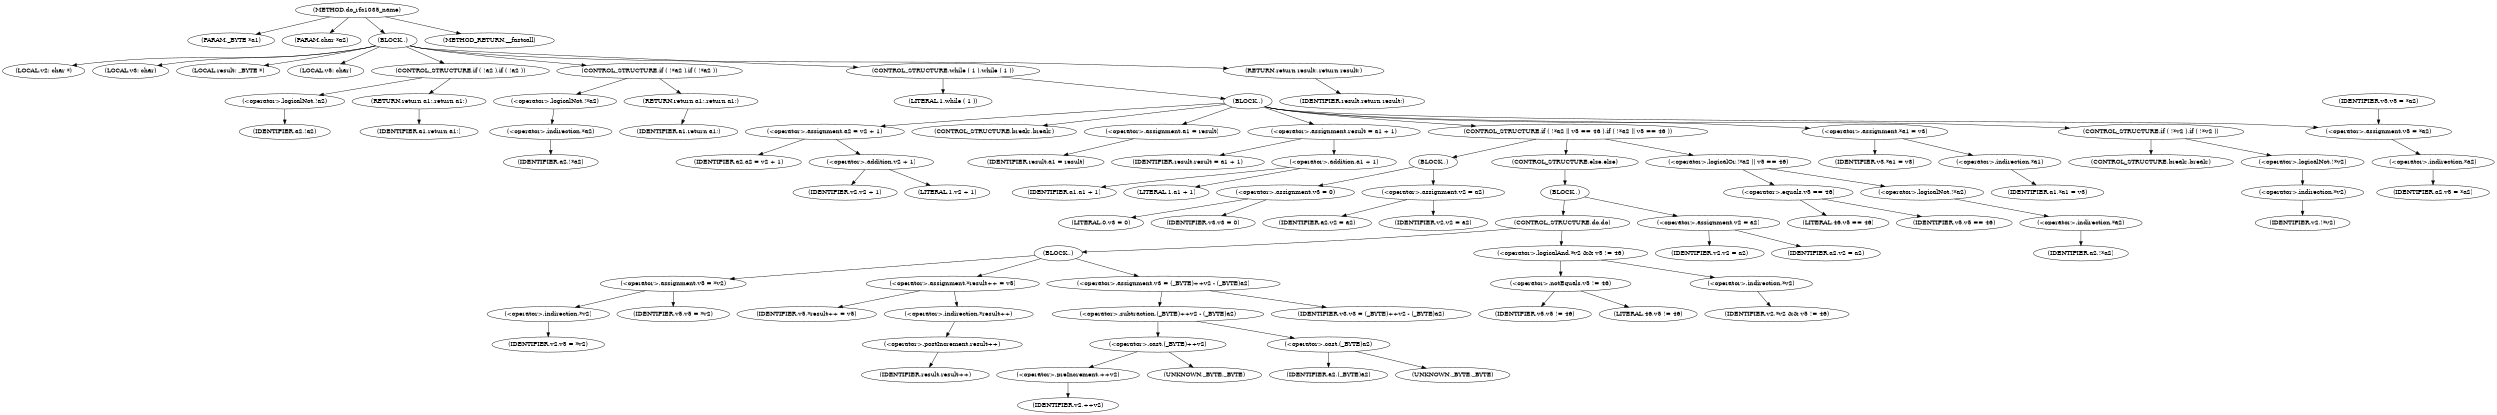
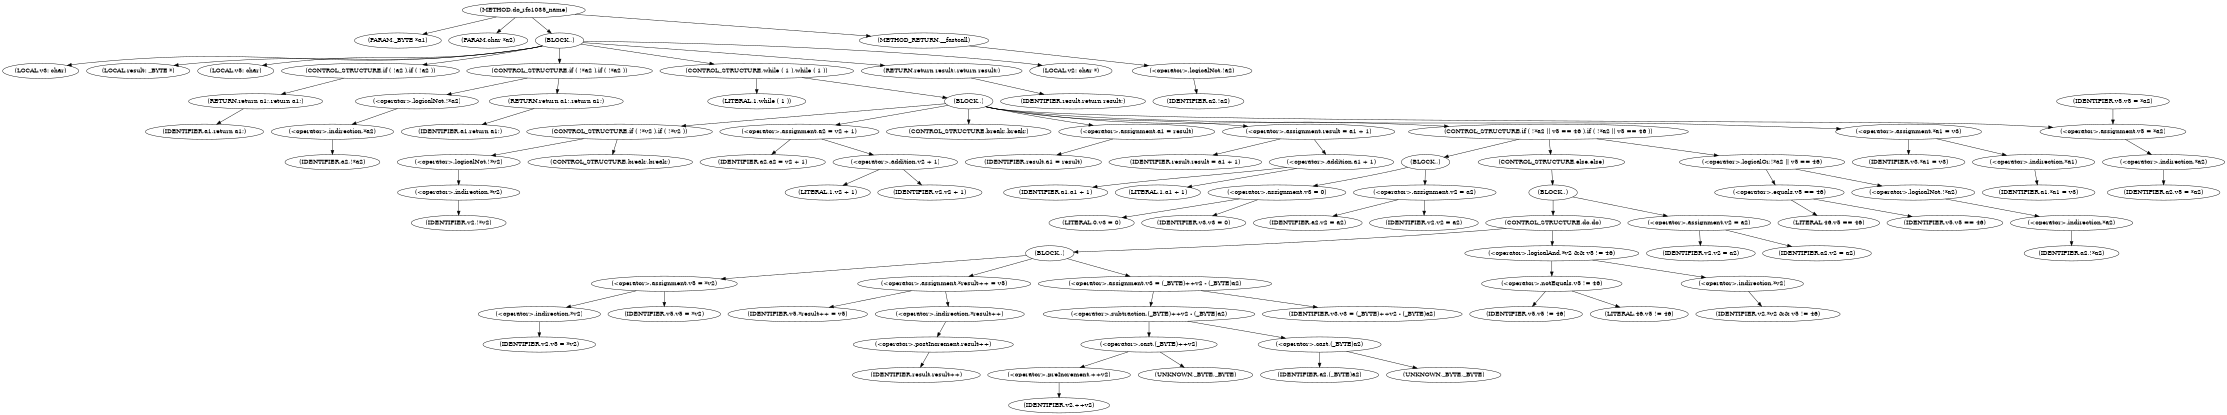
edge "(CONTROL_STRUCTURE,if ( !a2 ),if ( !a2 ))" -> "(<operator>.logicalNot,!a2)": now "(METHOD_RETURN,__fastcall)" -> "(<operator>.logicalNot,!a2)"
